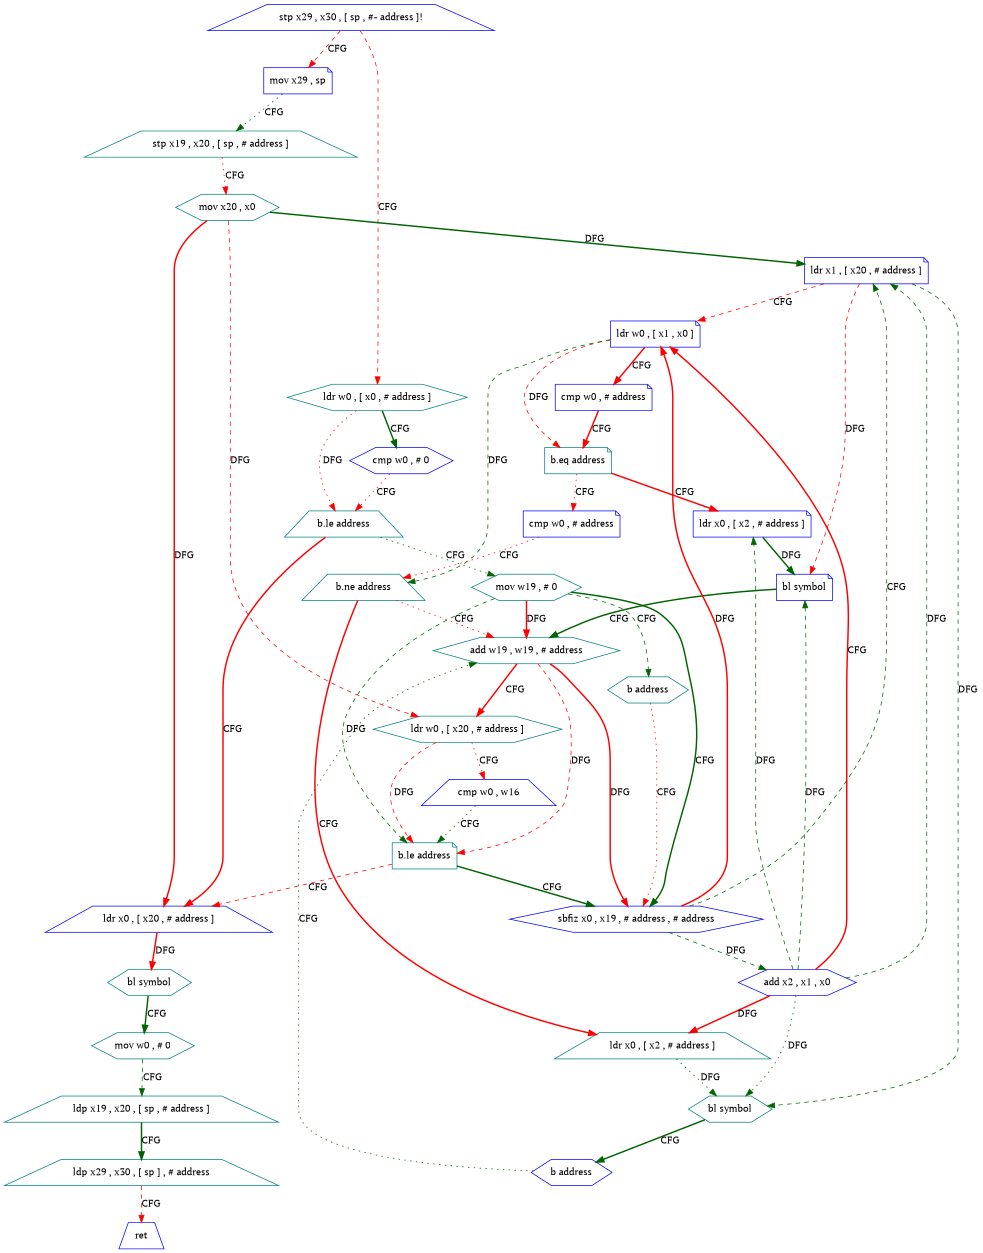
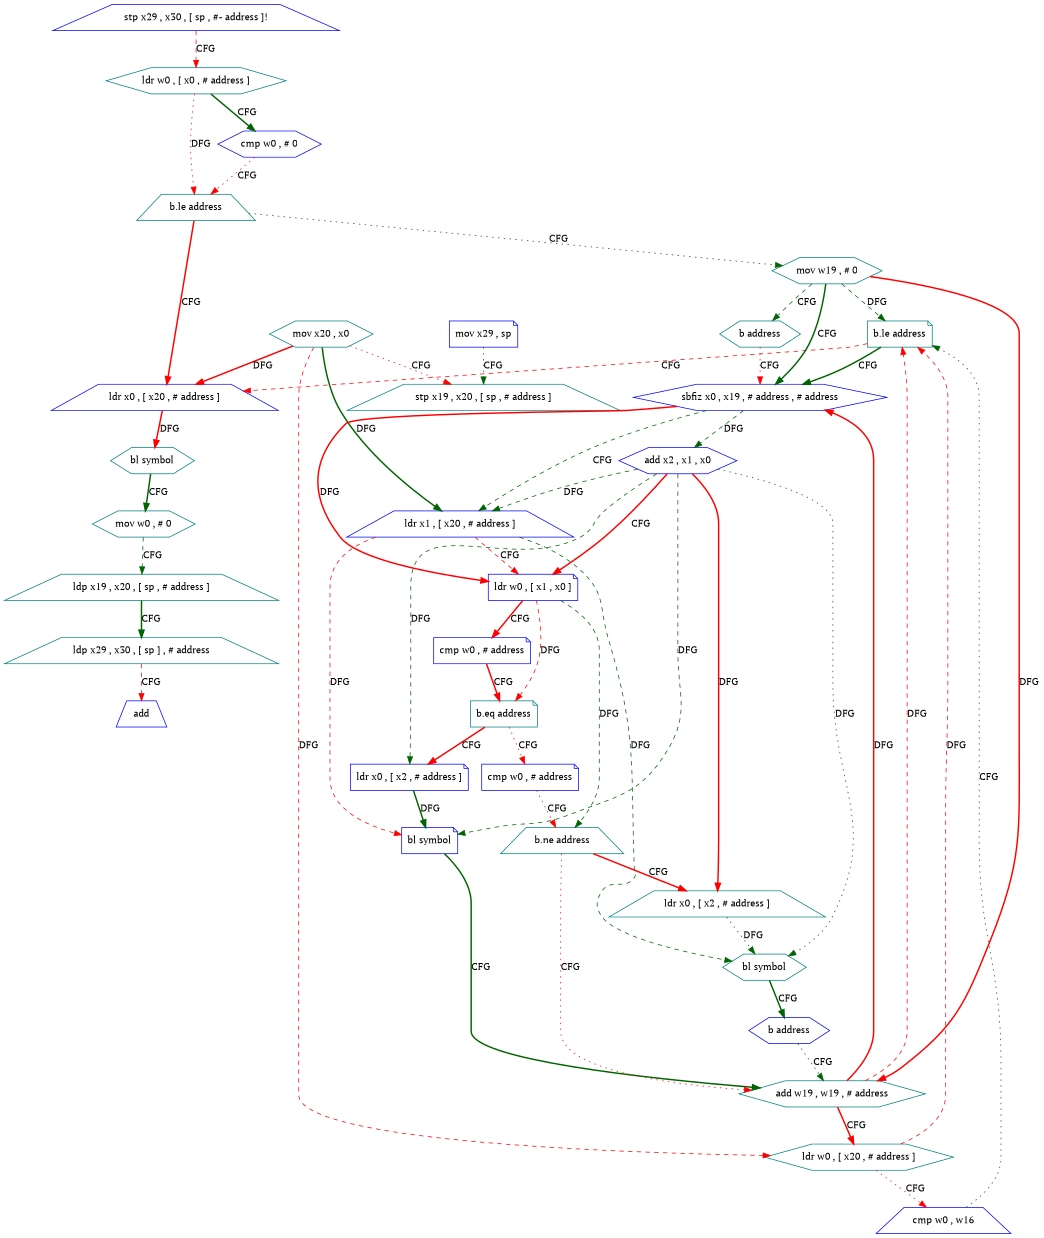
edge "stp x29 , x30 , [ sp , #- address ]!" -> "mov x29 , sp": removed, label "CFG"
edge "stp x19 , x20 , [ sp , # address ]" -> "mov x20 , x0": reversed
node "ldr x1 , [ x20 , # address ]": shape note -> trapezium
node "ret": label "ret" -> "add"
